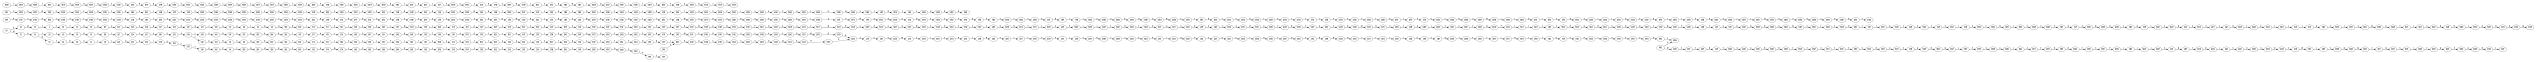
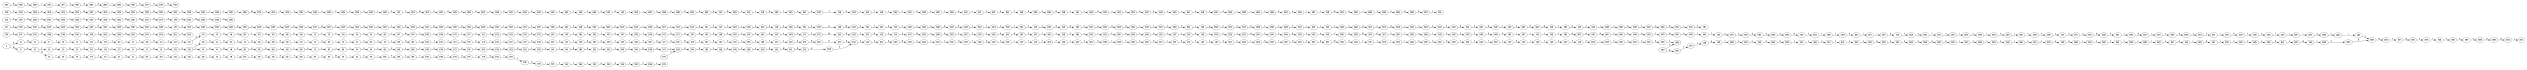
edge "S226" -> "S230": removed, label "R"
edge "S294" -> "S298": removed, label "G"
edge "S496" -> "S500": added, label "T"
edge "S657" -> "S661": now "S657" -> "S663"
